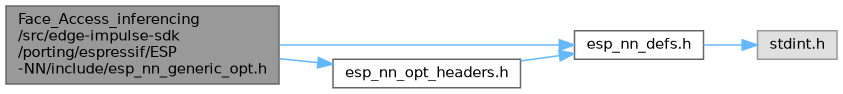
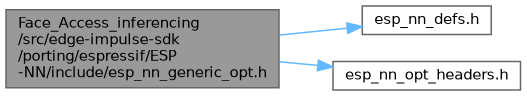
node "stdint.h": removed
edge "esp_nn_opt_headers.h" -> "esp_nn_defs.h": removed
